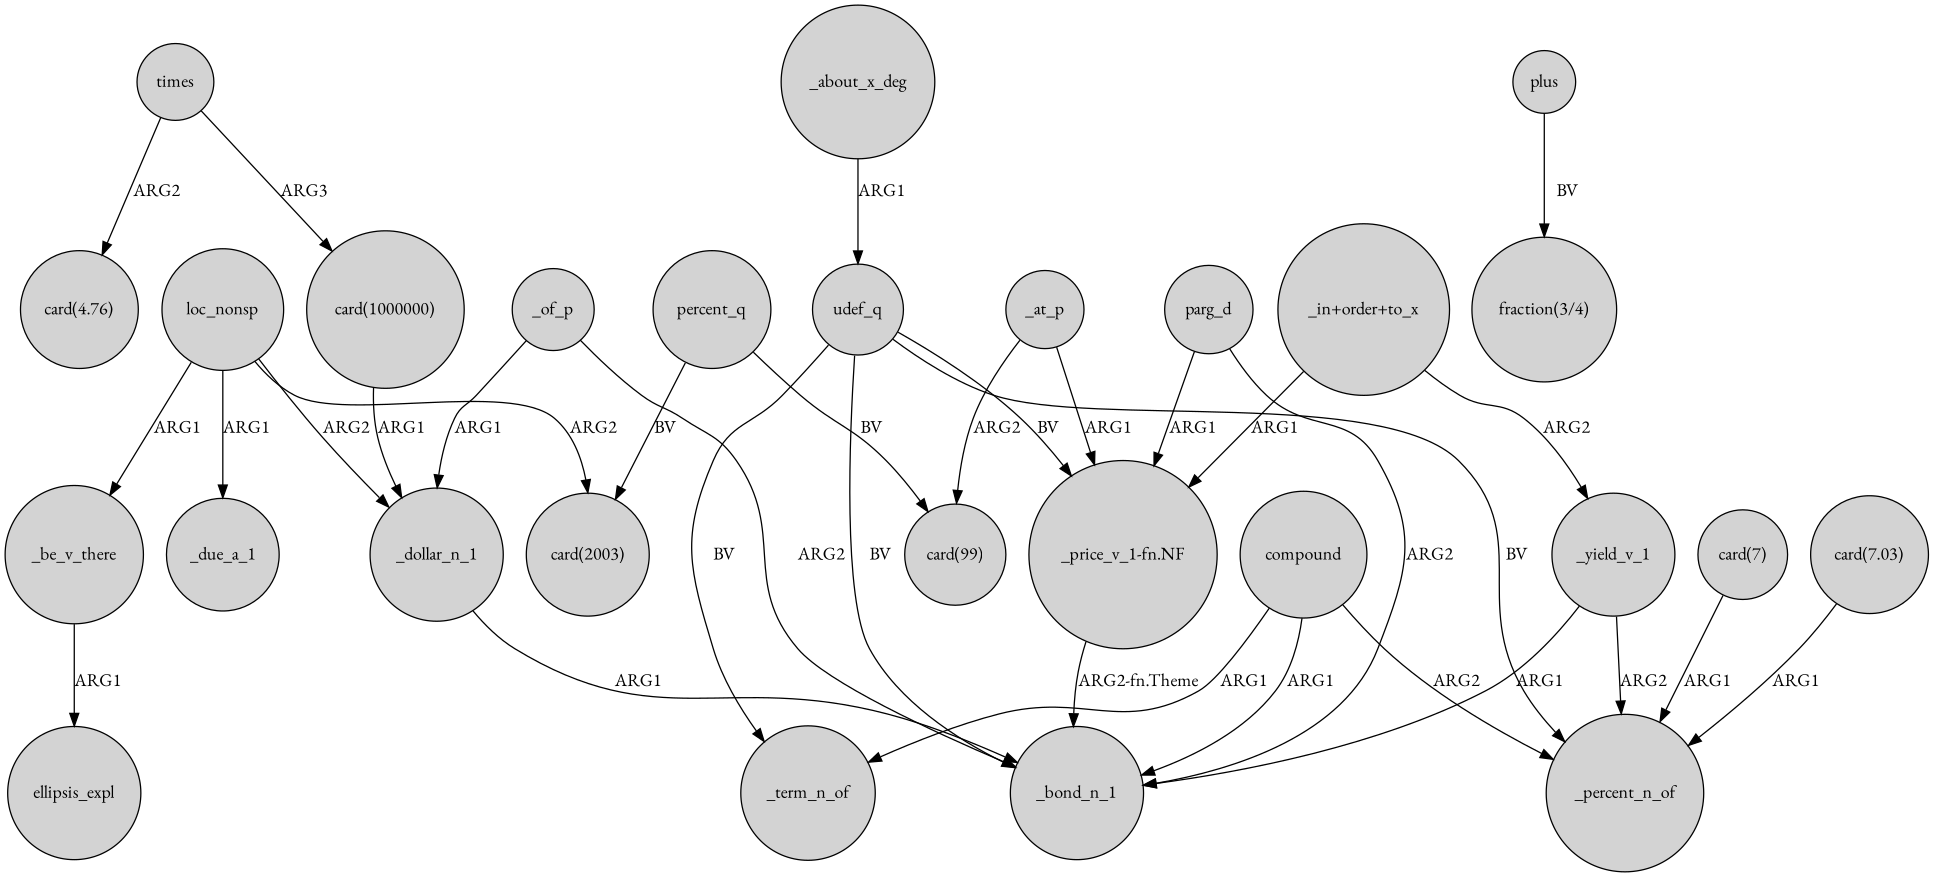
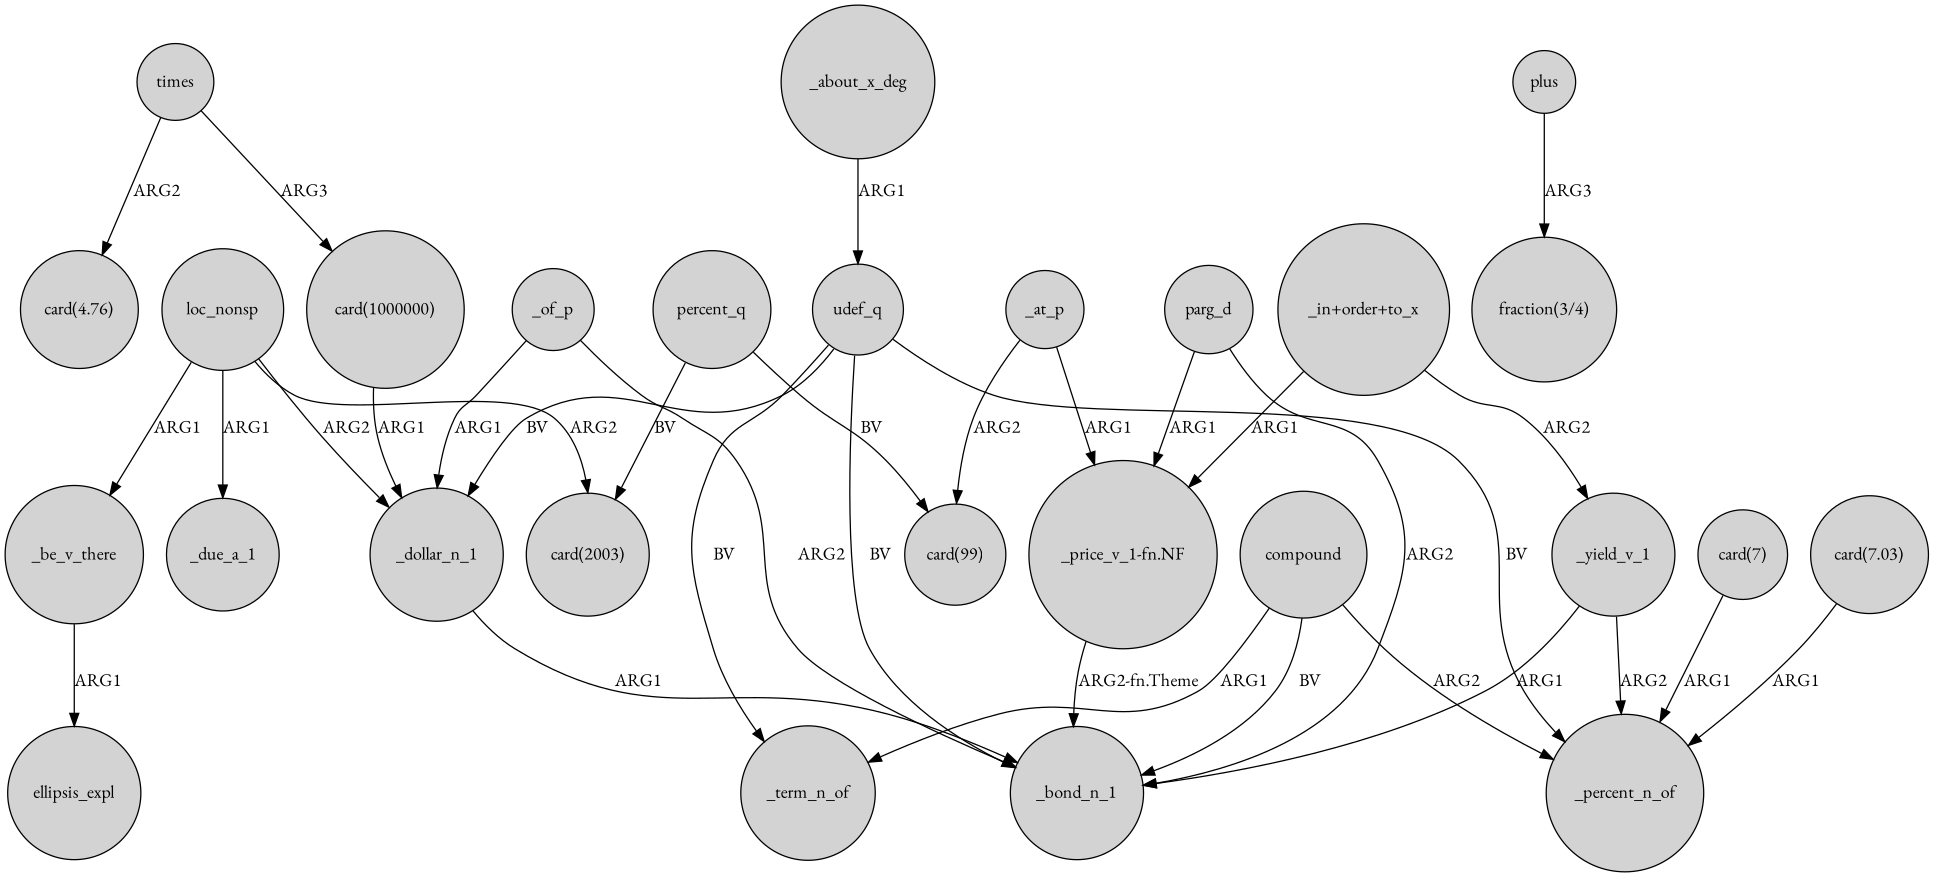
edge "plus" -> "fraction(3/4)": label "BV" -> "ARG3"
edge "udef_q" -> "_price_v_1-fn.NF": now "udef_q" -> "_dollar_n_1"
edge "compound" -> "_bond_n_1": label "ARG1" -> "BV"
